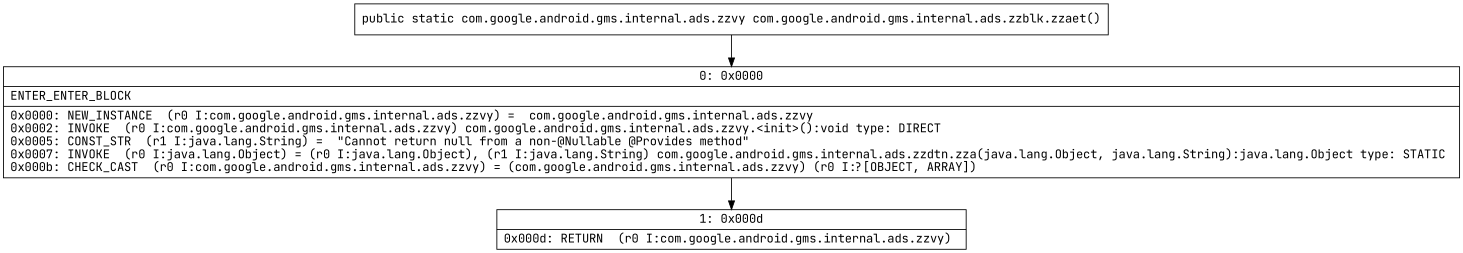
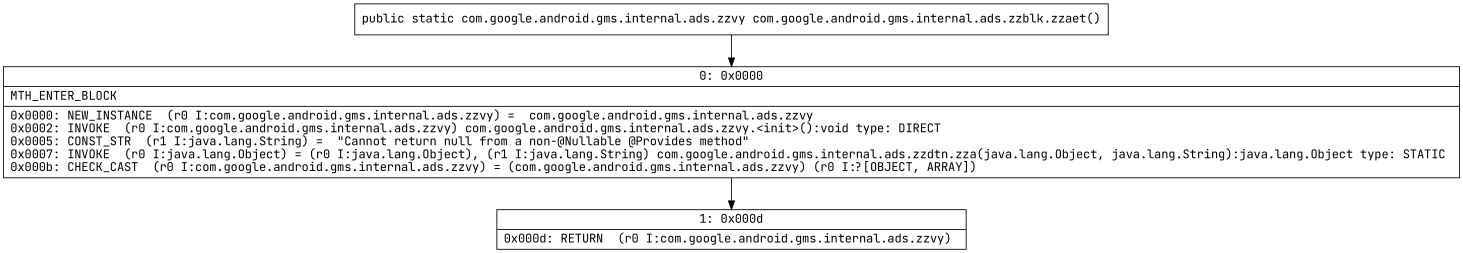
node "0: 0x0000": text "ENTER_ENTER_BLOCK" -> "MTH_ENTER_BLOCK"
